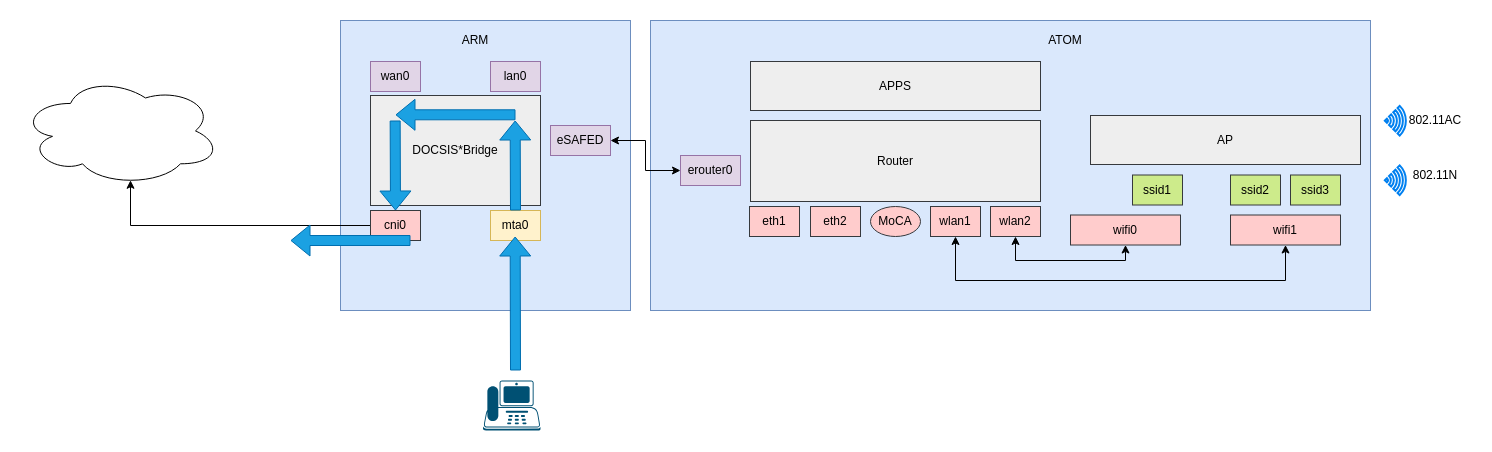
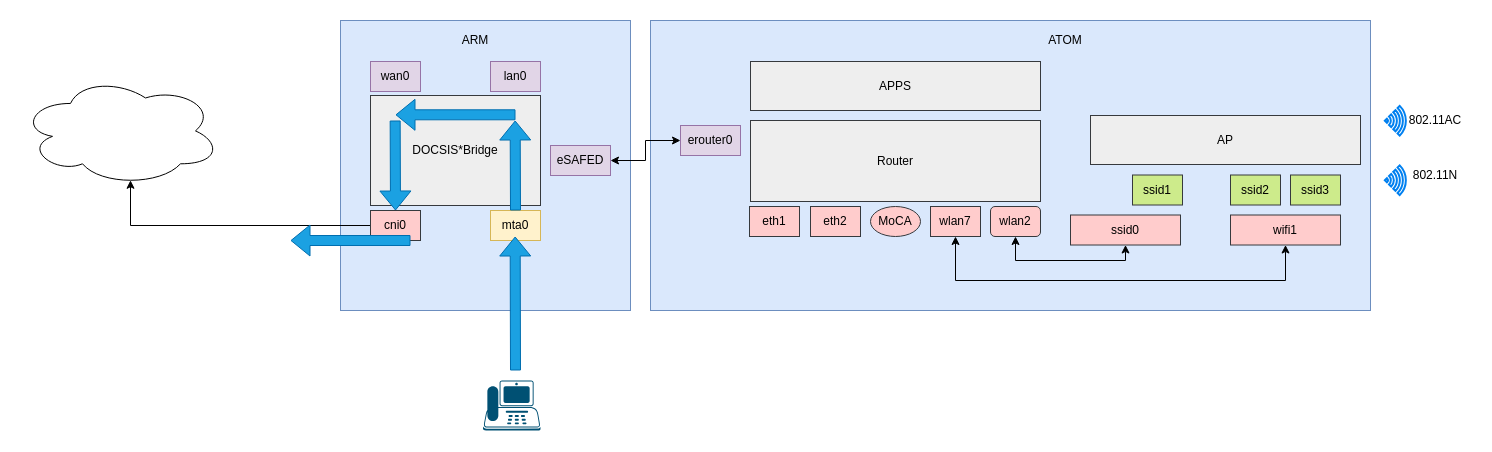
node "eSAFED": moved (581, 141) -> (581, 161)
node "erouter0": moved (711, 171) -> (711, 141)
node "wlan1": label "wlan1" -> "wlan7"
node "wlan2": shape rectangle -> rounded rectangle
node "wifi0": label "wifi0" -> "ssid0"
